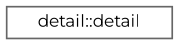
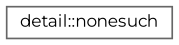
node "detail::detail": label "detail::detail" -> "detail::nonesuch"
